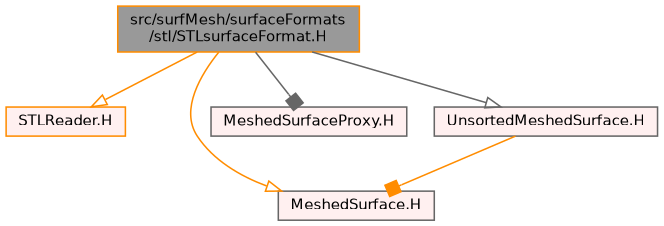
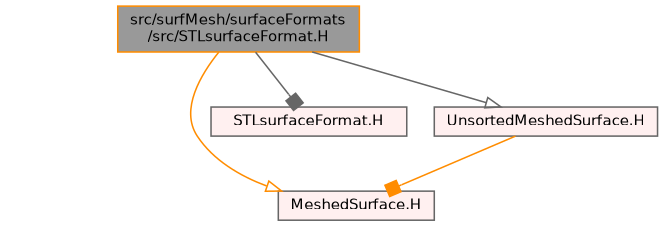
node "src/surfMesh/surfaceFormats /stl/STLsurfaceFormat.H": label "src/surfMesh/surfaceFormats /stl/STLsurfaceFormat.H" -> "src/surfMesh/surfaceFormats /src/STLsurfaceFormat.H"
node "STLReader.H": removed
node "MeshedSurfaceProxy.H": label "MeshedSurfaceProxy.H" -> "STLsurfaceFormat.H"
